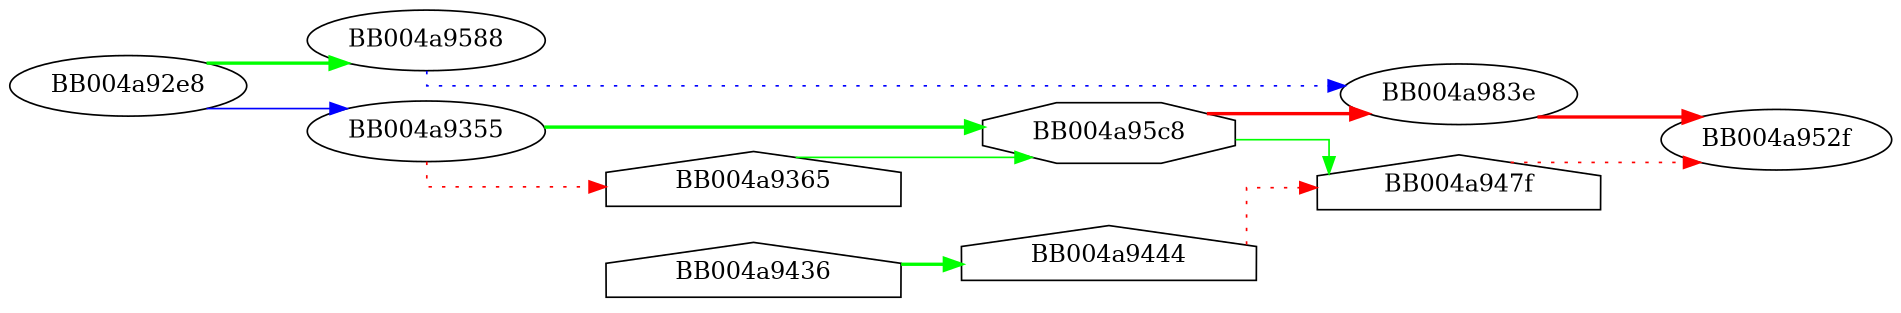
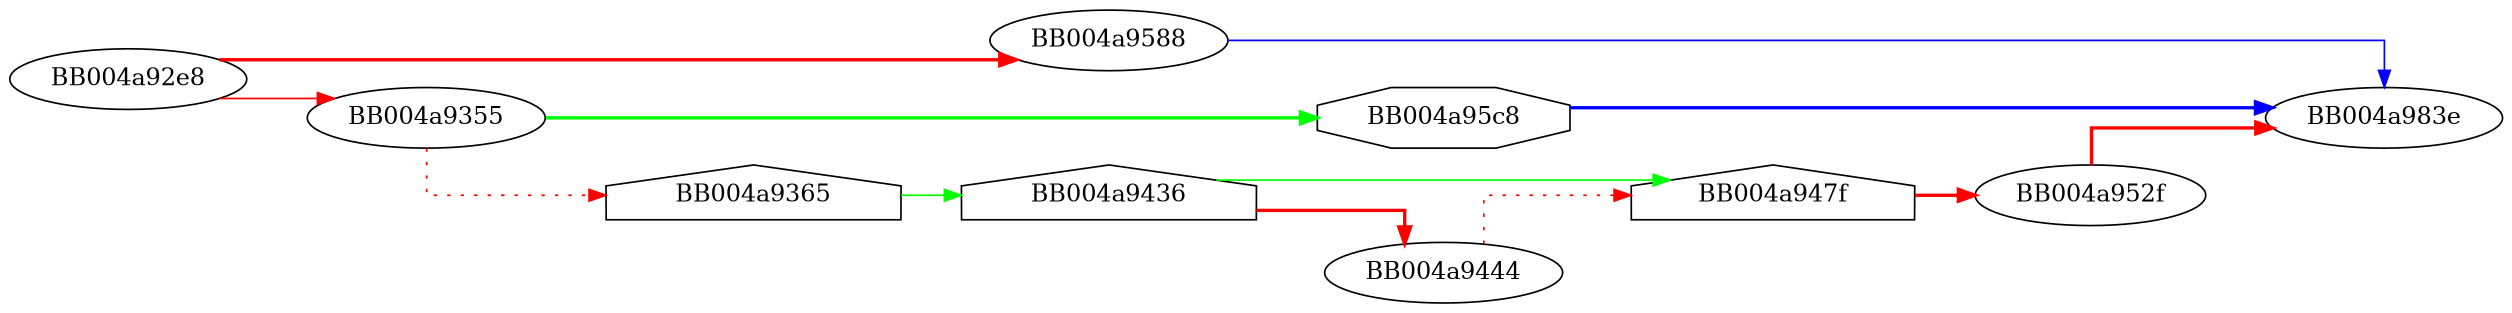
edge "BB004a92e8" -> "BB004a9588": color green -> red
edge "BB004a9588" -> "BB004a983e": style dotted -> solid
edge "BB004a92e8" -> "BB004a9355": color blue -> red
edge "BB004a95c8" -> "BB004a983e": color red -> blue
edge "BB004a983e" -> "BB004a952f": reversed
edge "BB004a95c8" -> "BB004a947f": now "BB004a9436" -> "BB004a947f"
edge "BB004a9365" -> "BB004a95c8": now "BB004a9365" -> "BB004a9436"
edge "BB004a947f" -> "BB004a952f": style dotted -> bold
node "BB004a9444": shape house -> ellipse
edge "BB004a9436" -> "BB004a9444": color green -> red
